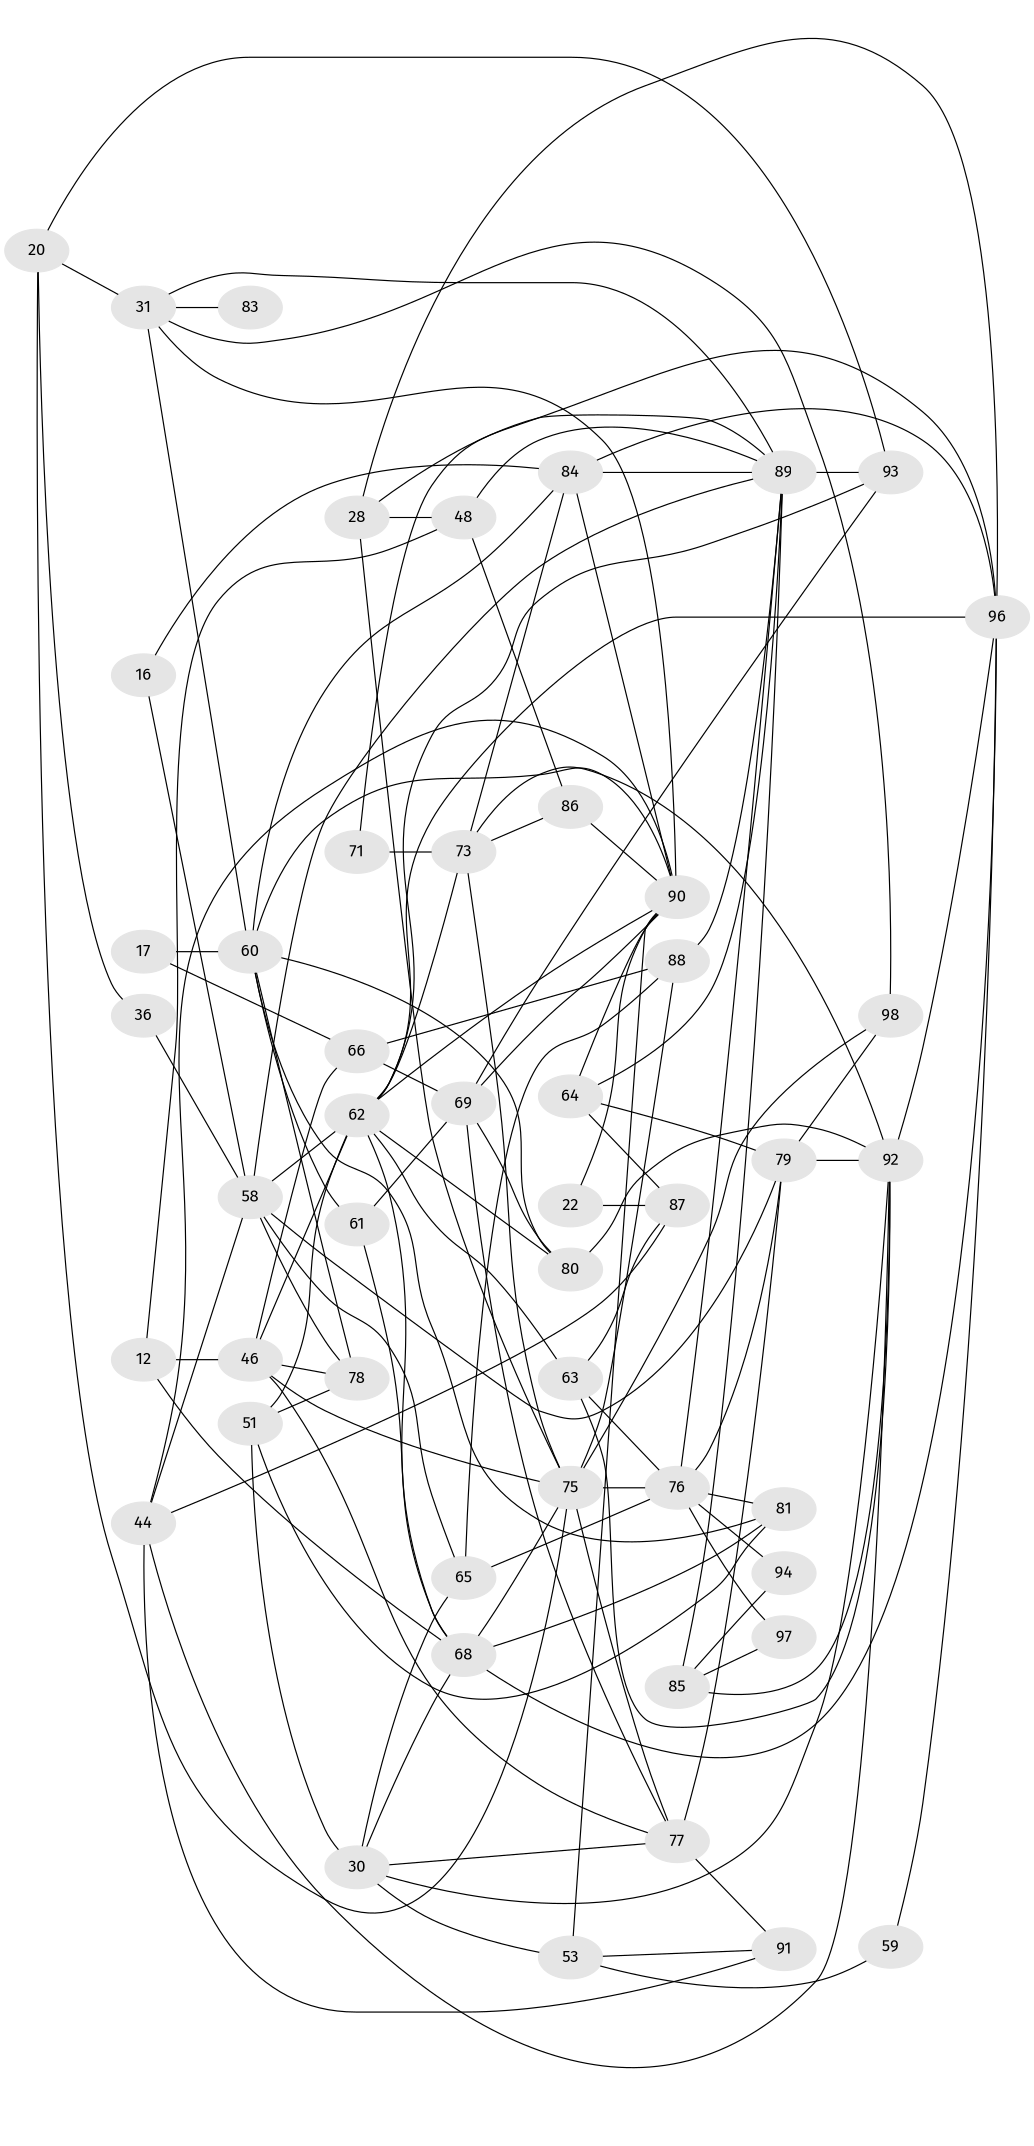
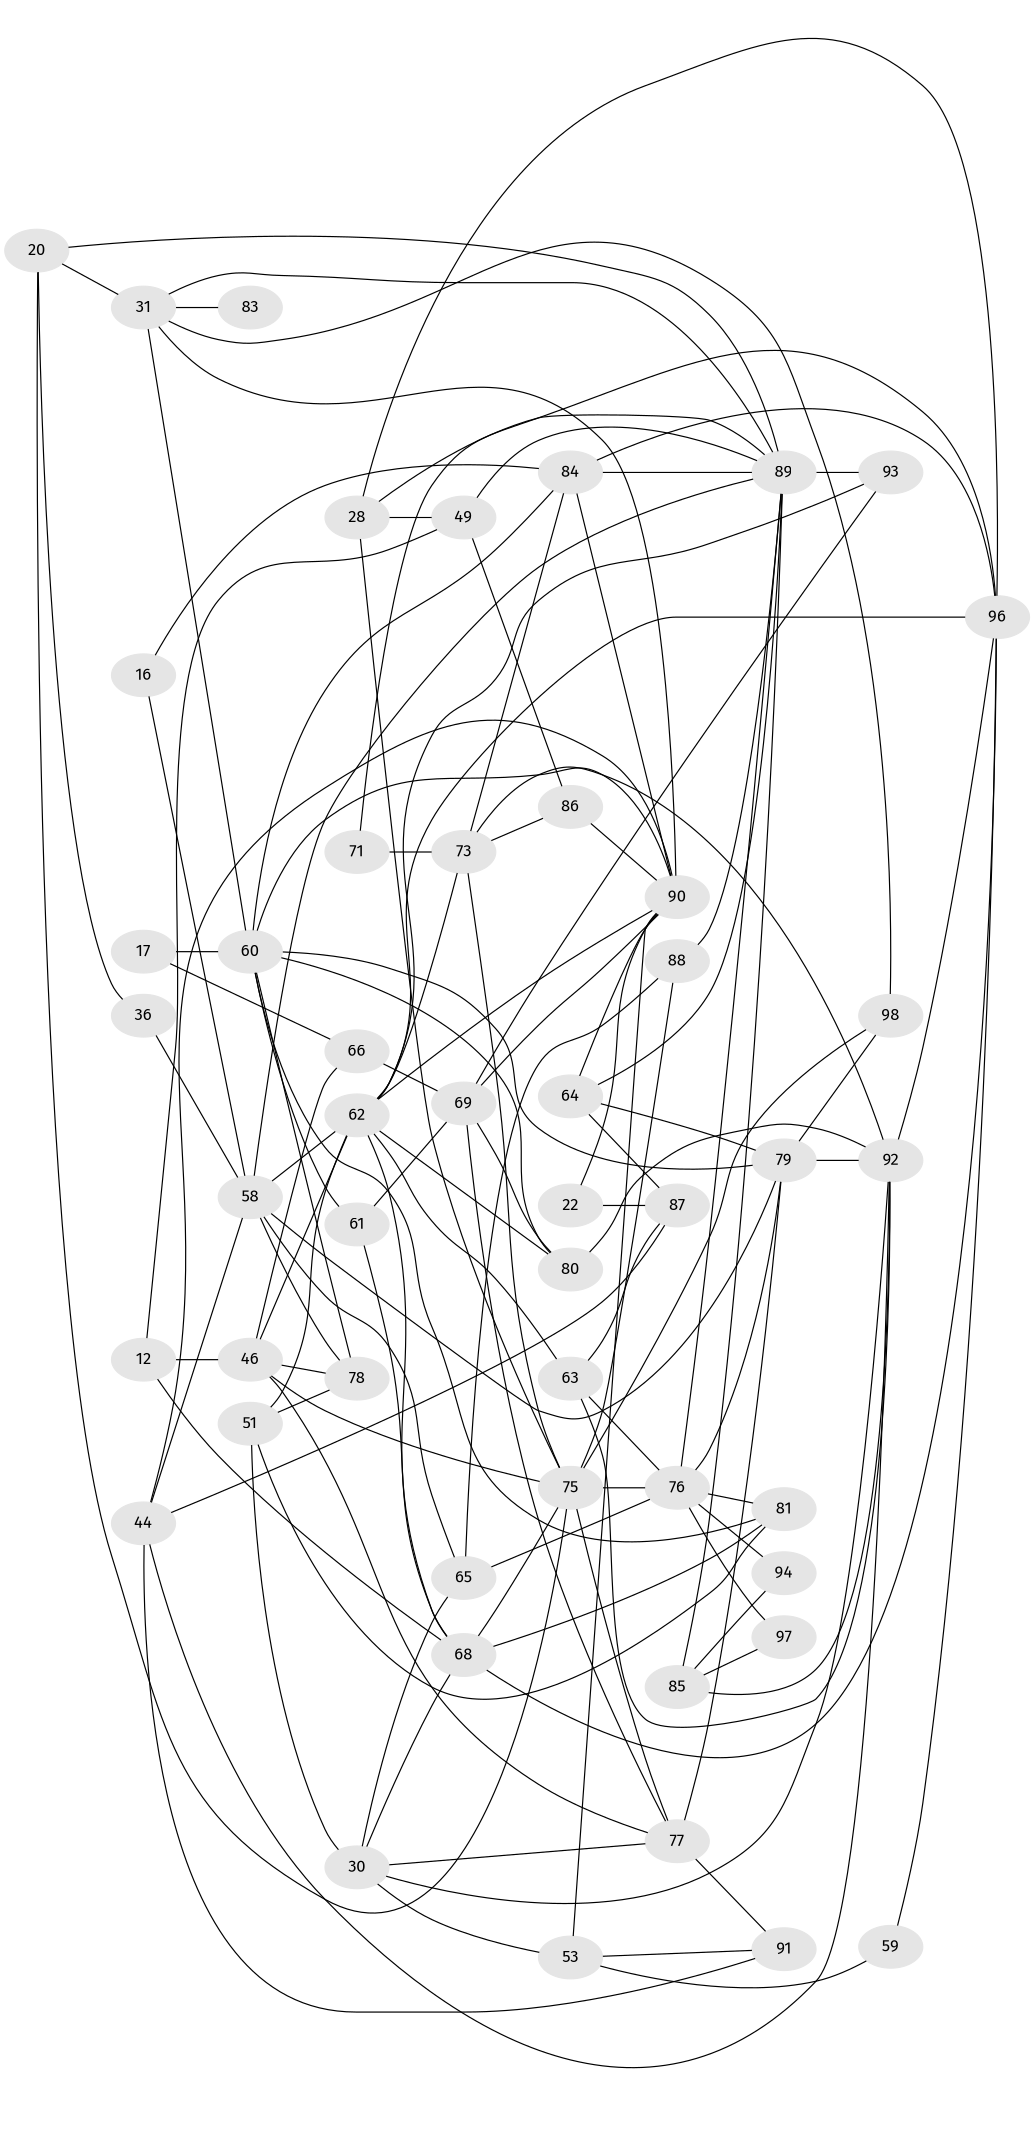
edge "20" -- "93": now "20" -- "89"
node "48": label "48" -> "49"
edge "88" -- "66": removed
edge "60" -- "79": added
